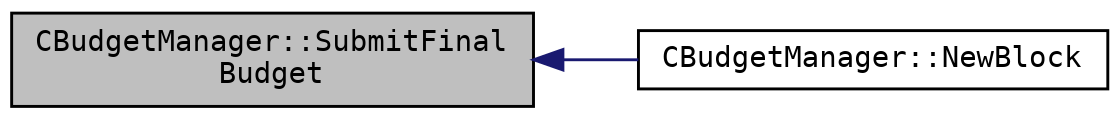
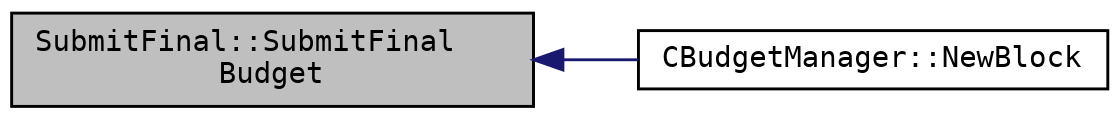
node "CBudgetManager::SubmitFinal Budget": label "CBudgetManager::SubmitFinal Budget" -> "SubmitFinal::SubmitFinal Budget"
